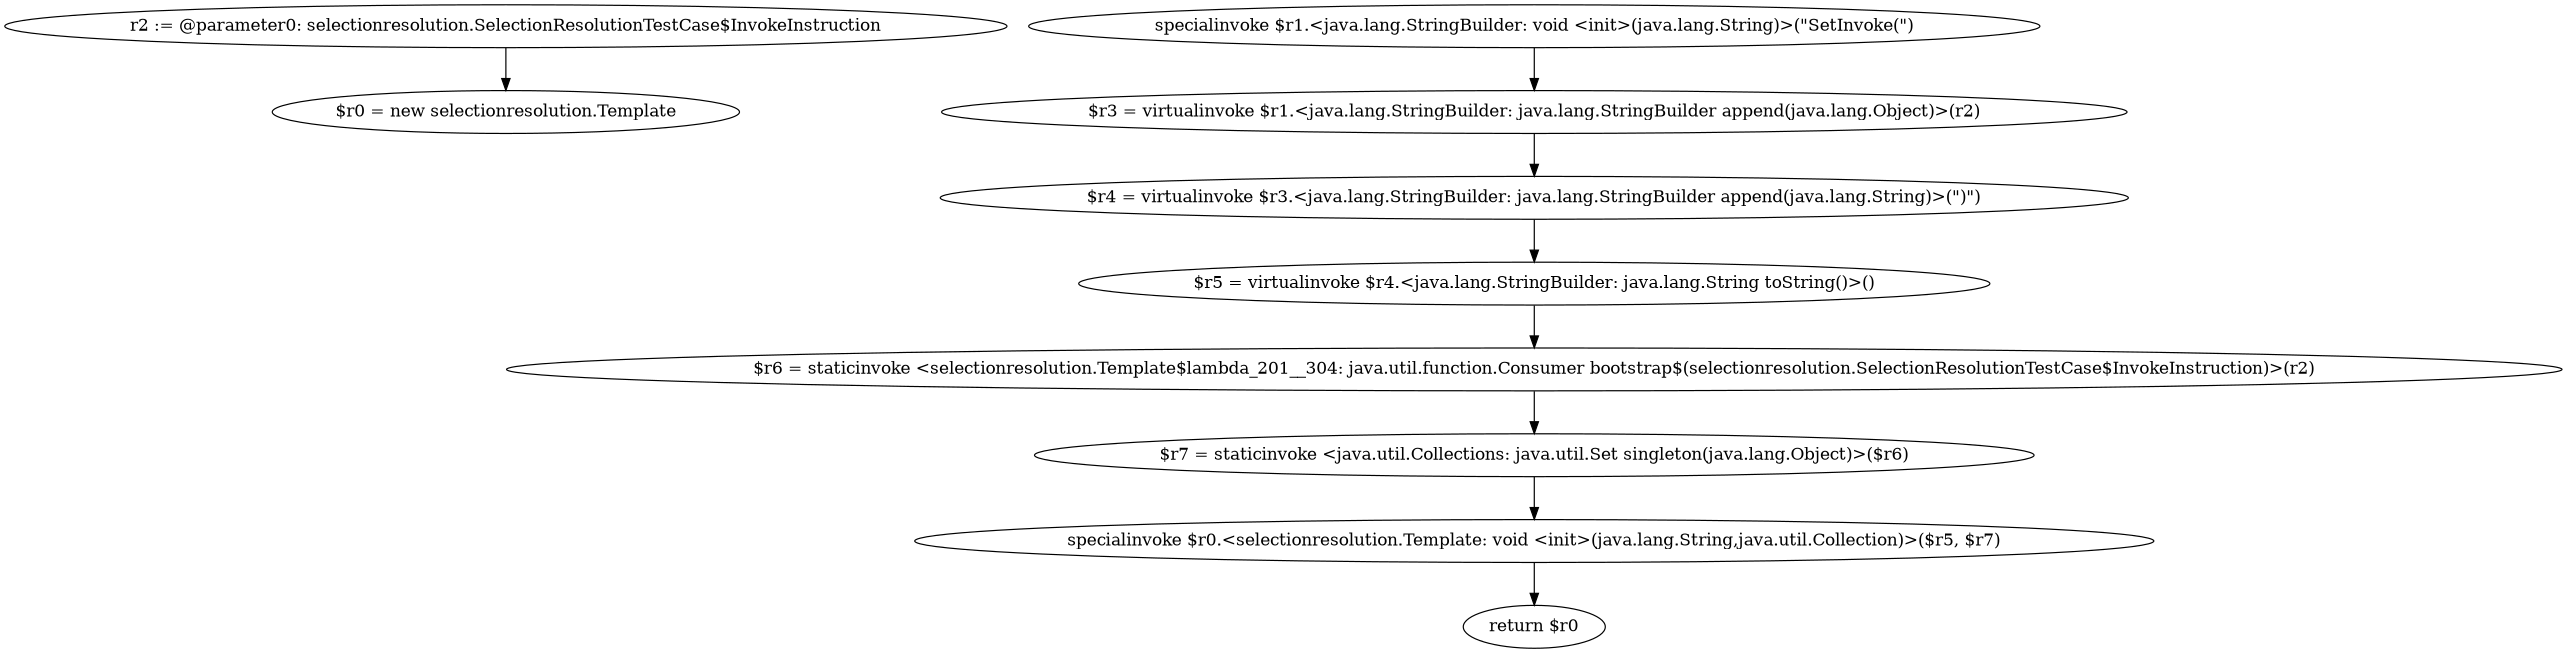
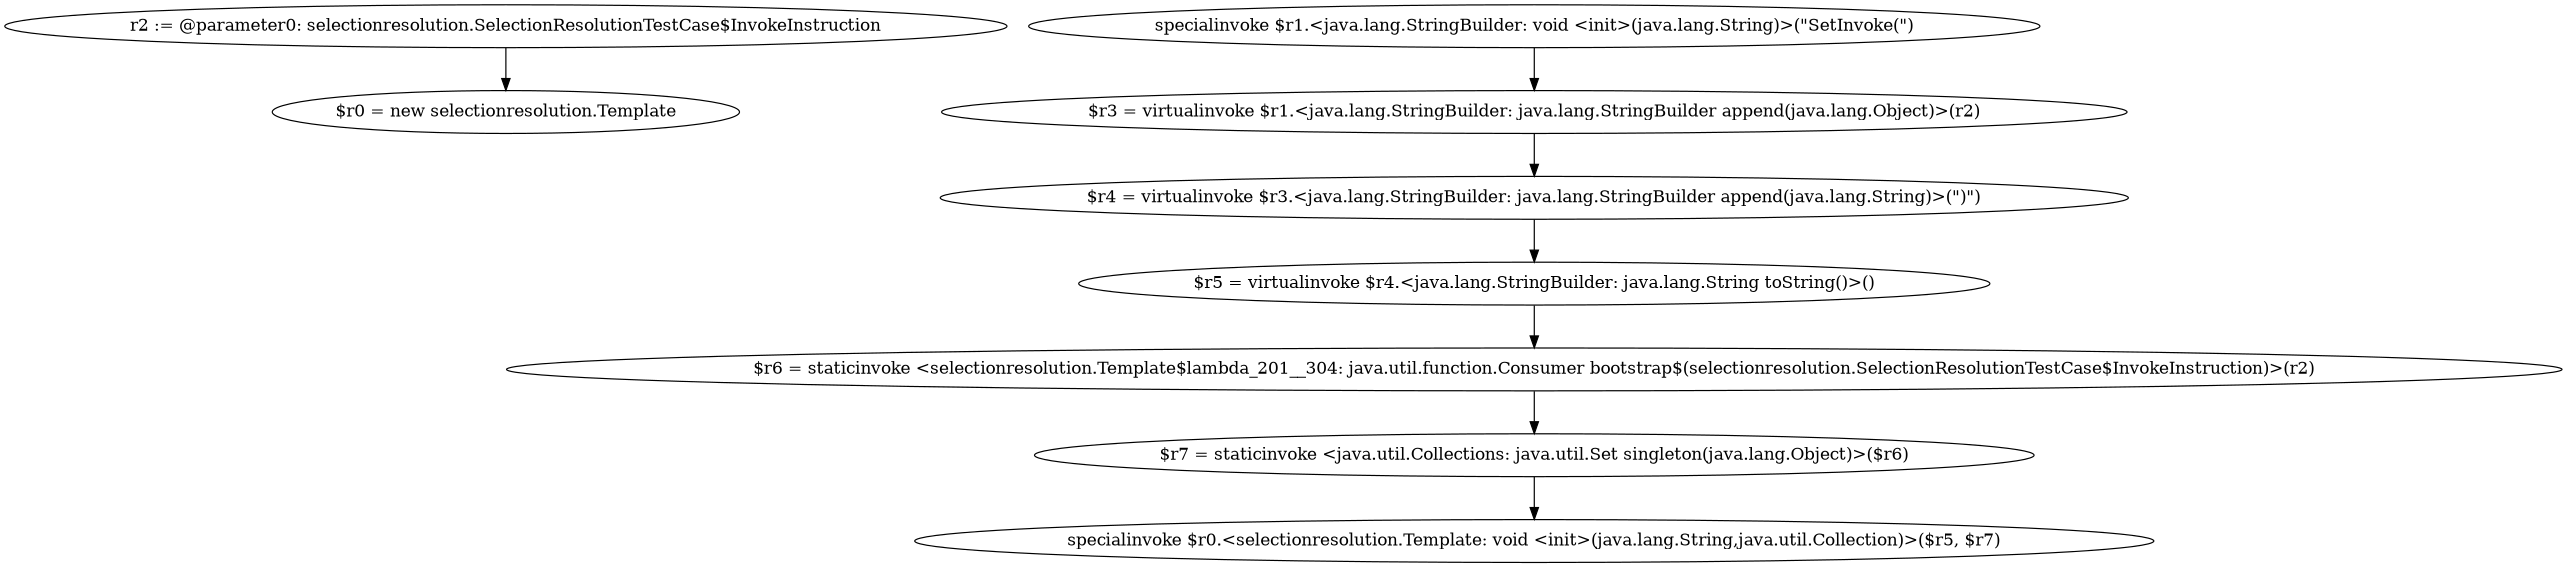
node "return $r0": removed
